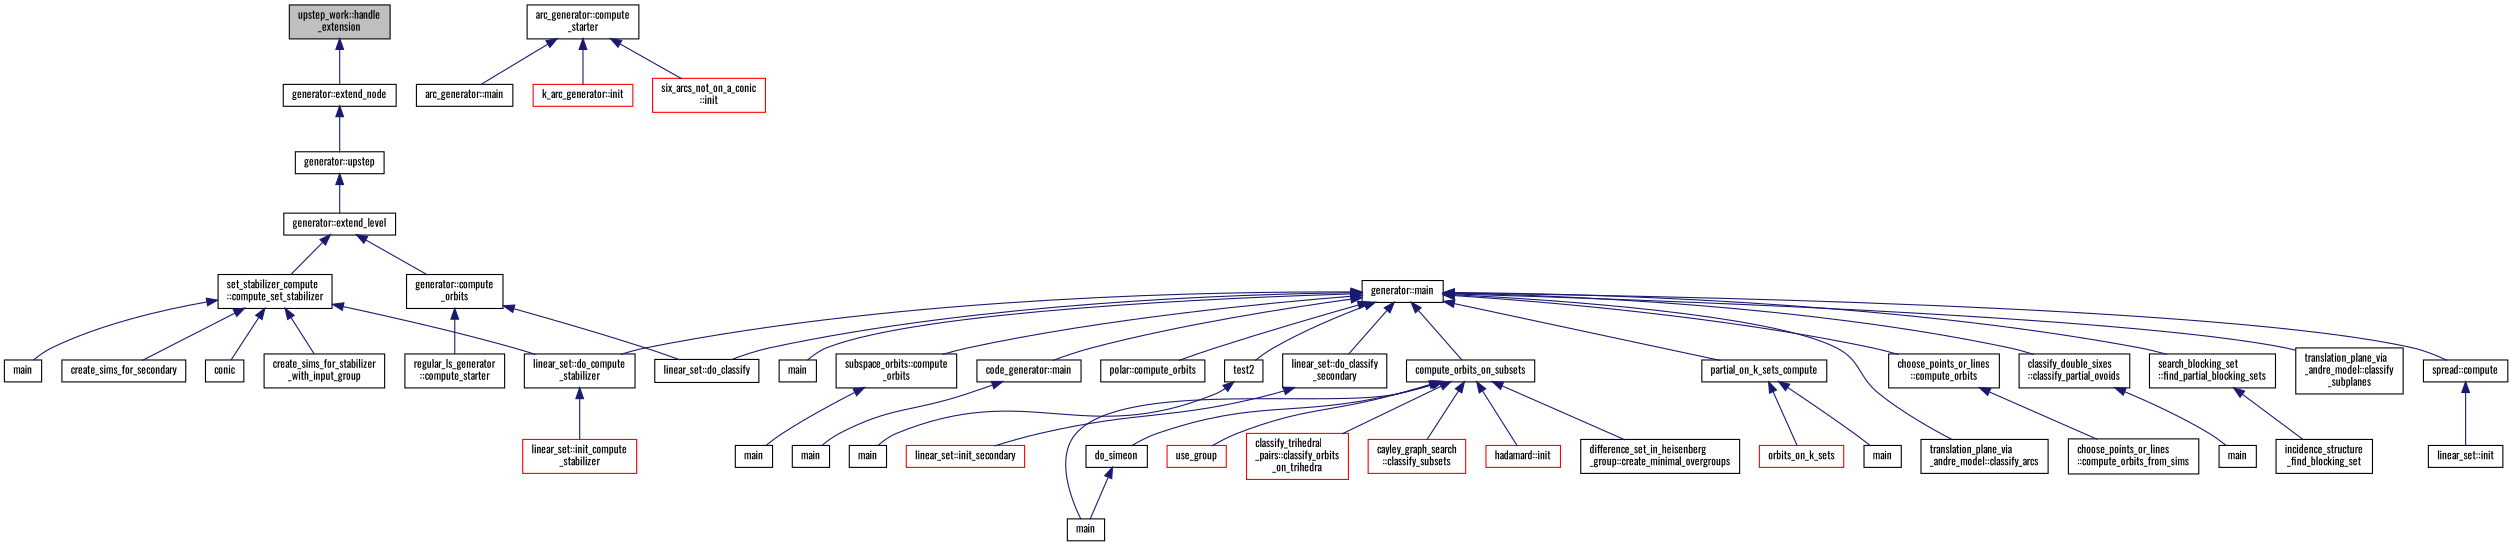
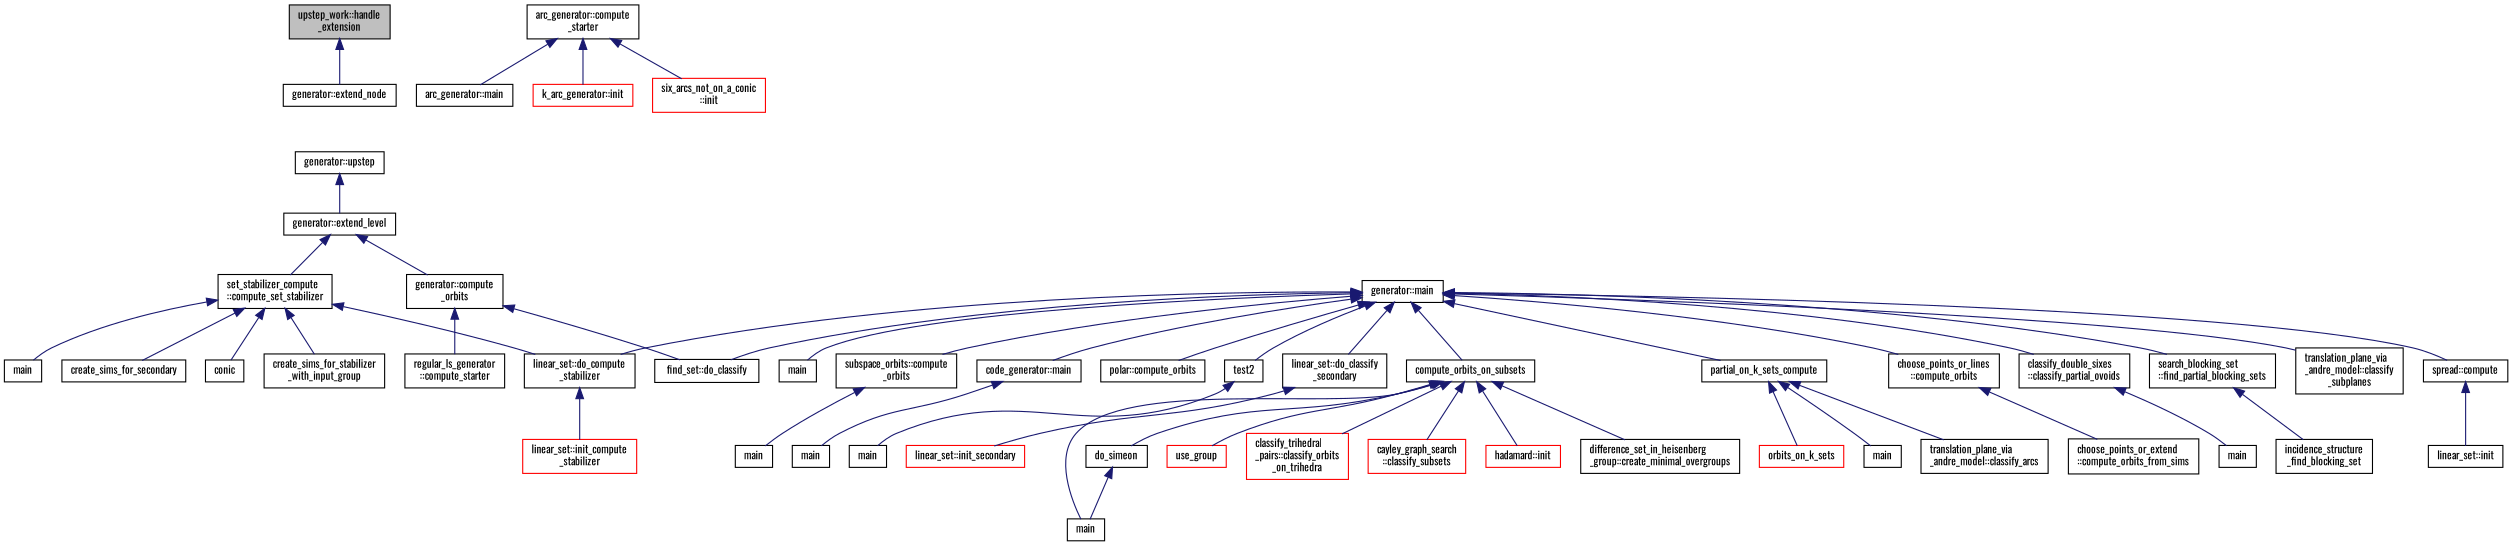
edge "generator::upstep" -> "generator::extend_node": removed
edge "translation_plane_via _andre_model::classify_arcs" -> "generator::main": now "translation_plane_via _andre_model::classify_arcs" -> "partial_on_k_sets_compute"
node "linear_set::do_classify": label "linear_set::do_classify" -> "find_set::do_classify"
node "choose_points_or_lines ::compute_orbits_from_sims": label "choose_points_or_lines ::compute_orbits_from_sims" -> "choose_points_or_extend ::compute_orbits_from_sims"
